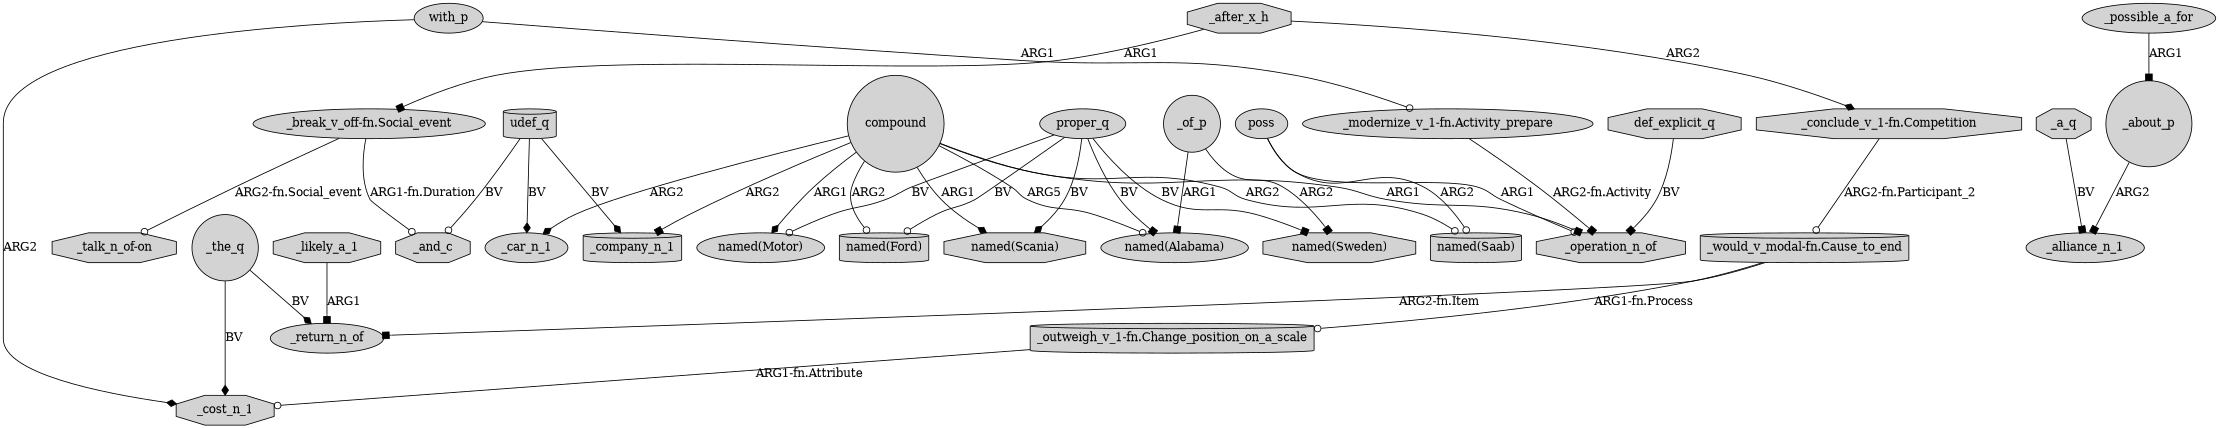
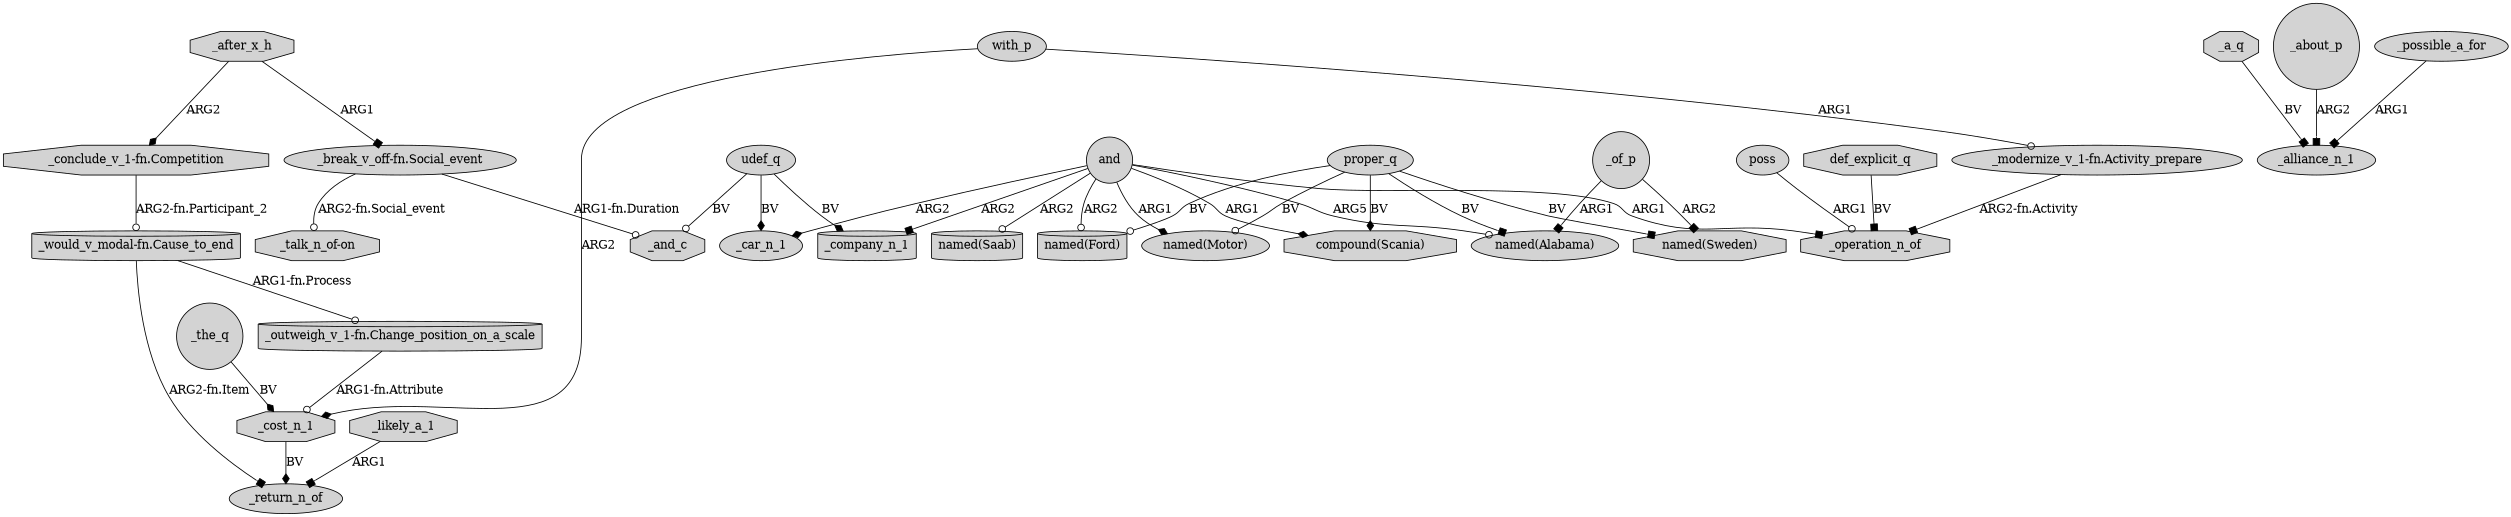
edge "_possible_a_for" -> "_about_p": now "_possible_a_for" -> "_alliance_n_1"
node "udef_q": shape cylinder -> ellipse
node "compound": label "compound" -> "and"
edge "poss" -> "named(Saab)": removed, label "ARG2"
node "named(Scania)": label "named(Scania)" -> "compound(Scania)"
edge "_the_q" -> "_return_n_of": now "_cost_n_1" -> "_return_n_of"
